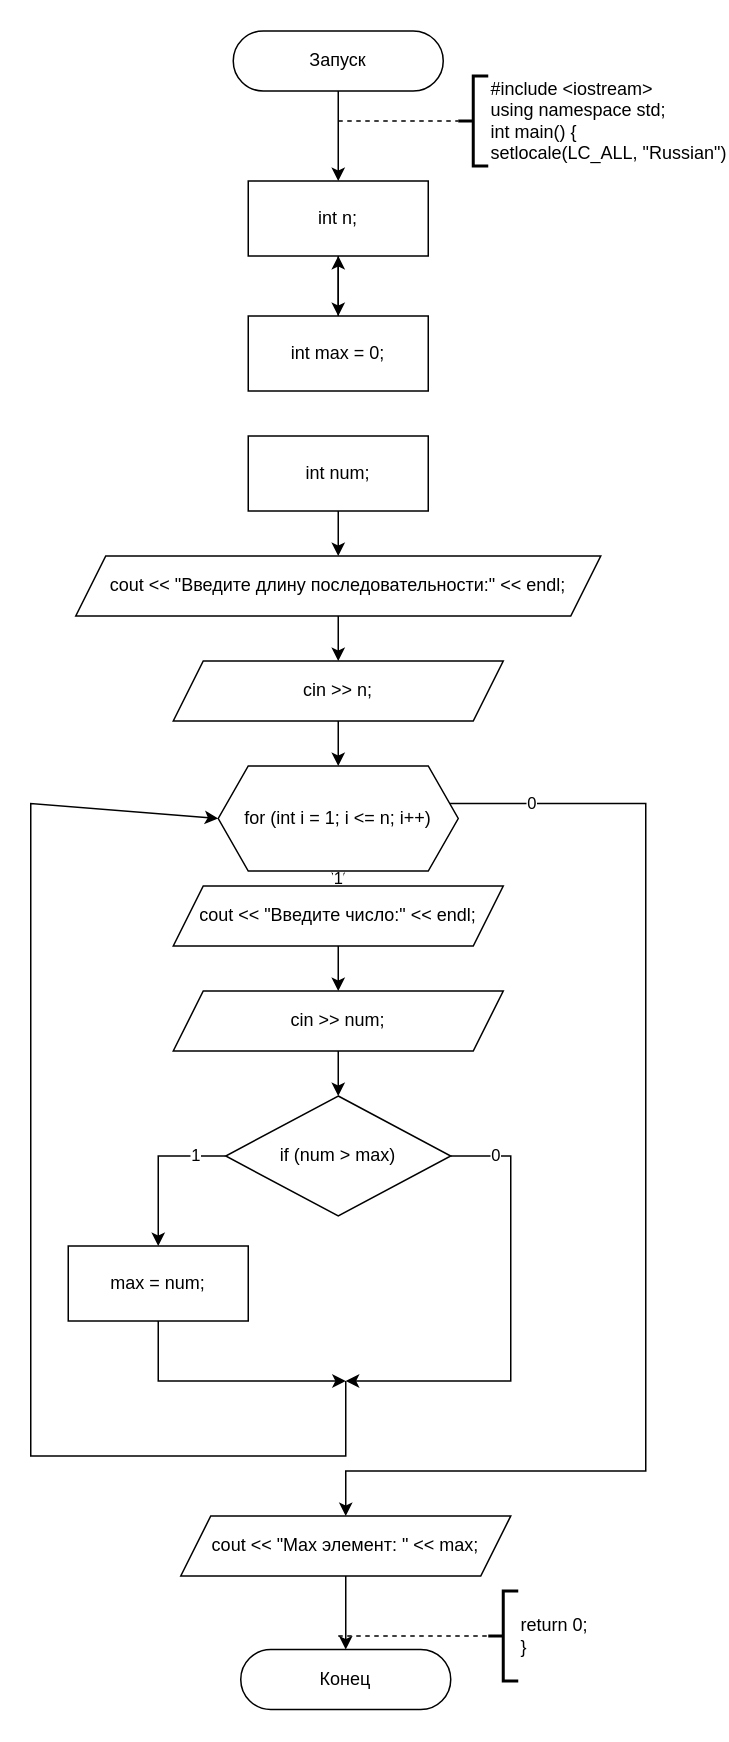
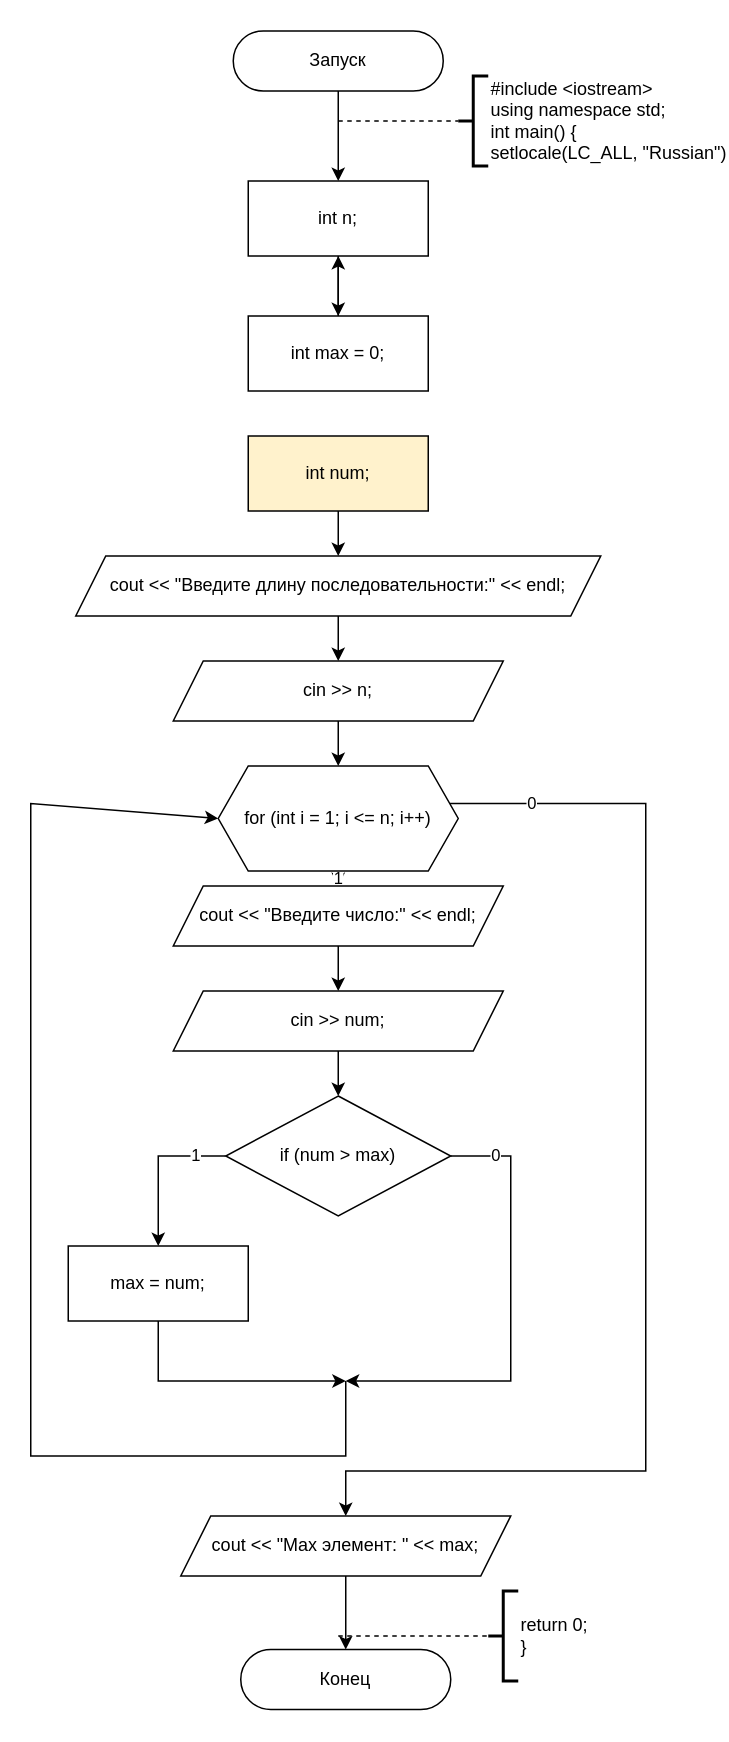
node "int num;": fillcolor #ffffff -> #fff2cc
